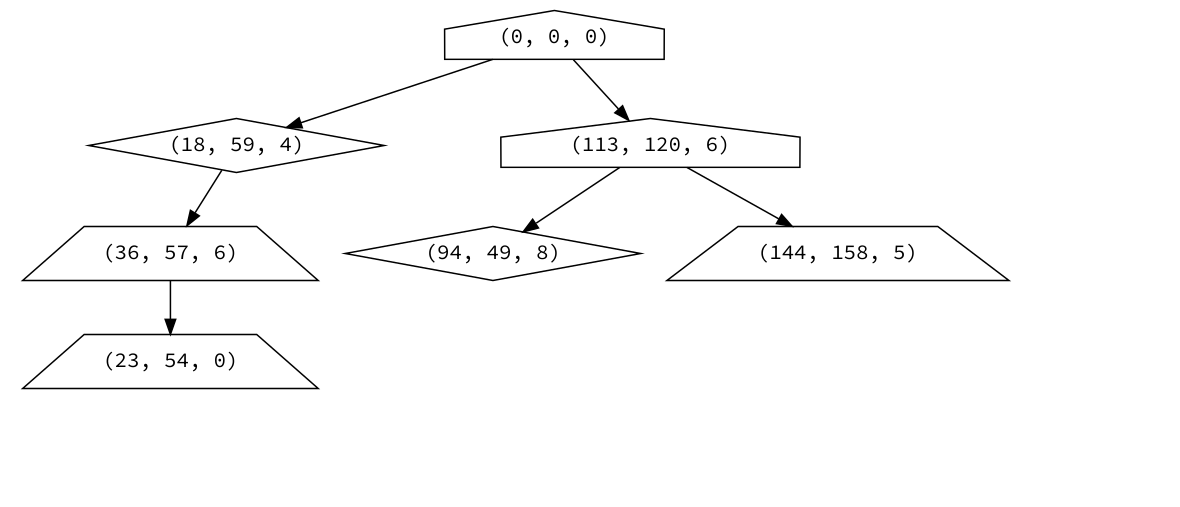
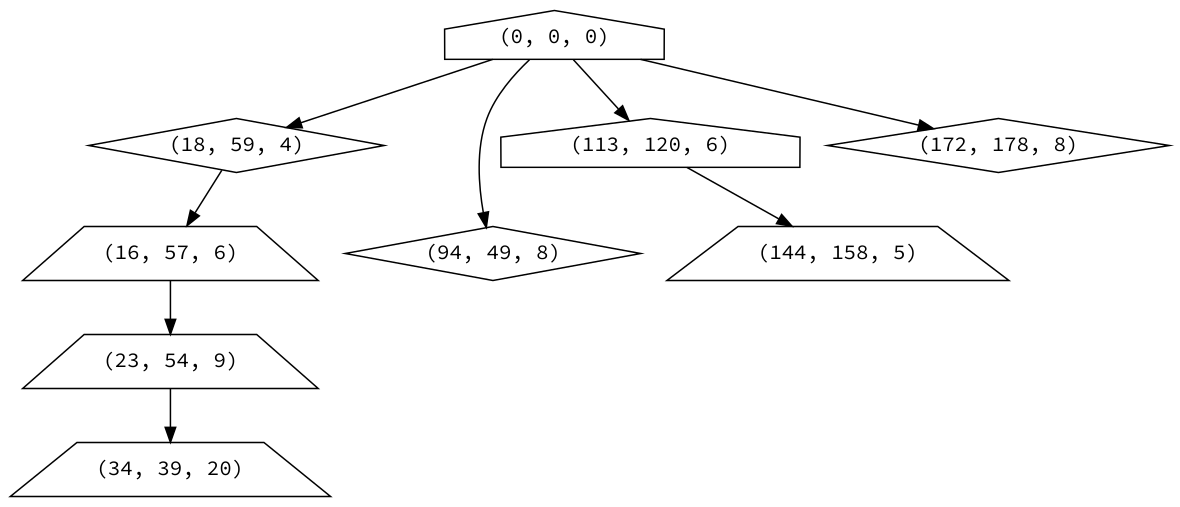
node "(172, 178, 8)": added
edge "(113, 120, 6)" -> "(94, 49, 8)": now "(0, 0, 0)" -> "(94, 49, 8)"
node "(36, 57, 6)": label "(36, 57, 6)" -> "(16, 57, 6)"
node "(23, 54, 0)": label "(23, 54, 0)" -> "(23, 54, 9)"
node "(34, 39, 20)": added
